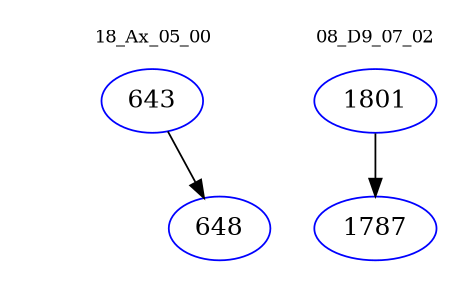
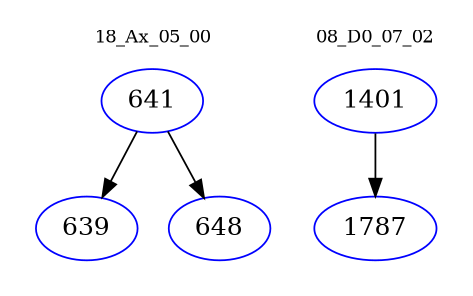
cluster "08_D9_07_02": label "08_D9_07_02" -> "08_D0_07_02"
node "643": label "643" -> "641"
node "1801": label "1801" -> "1401"
node "639": added
